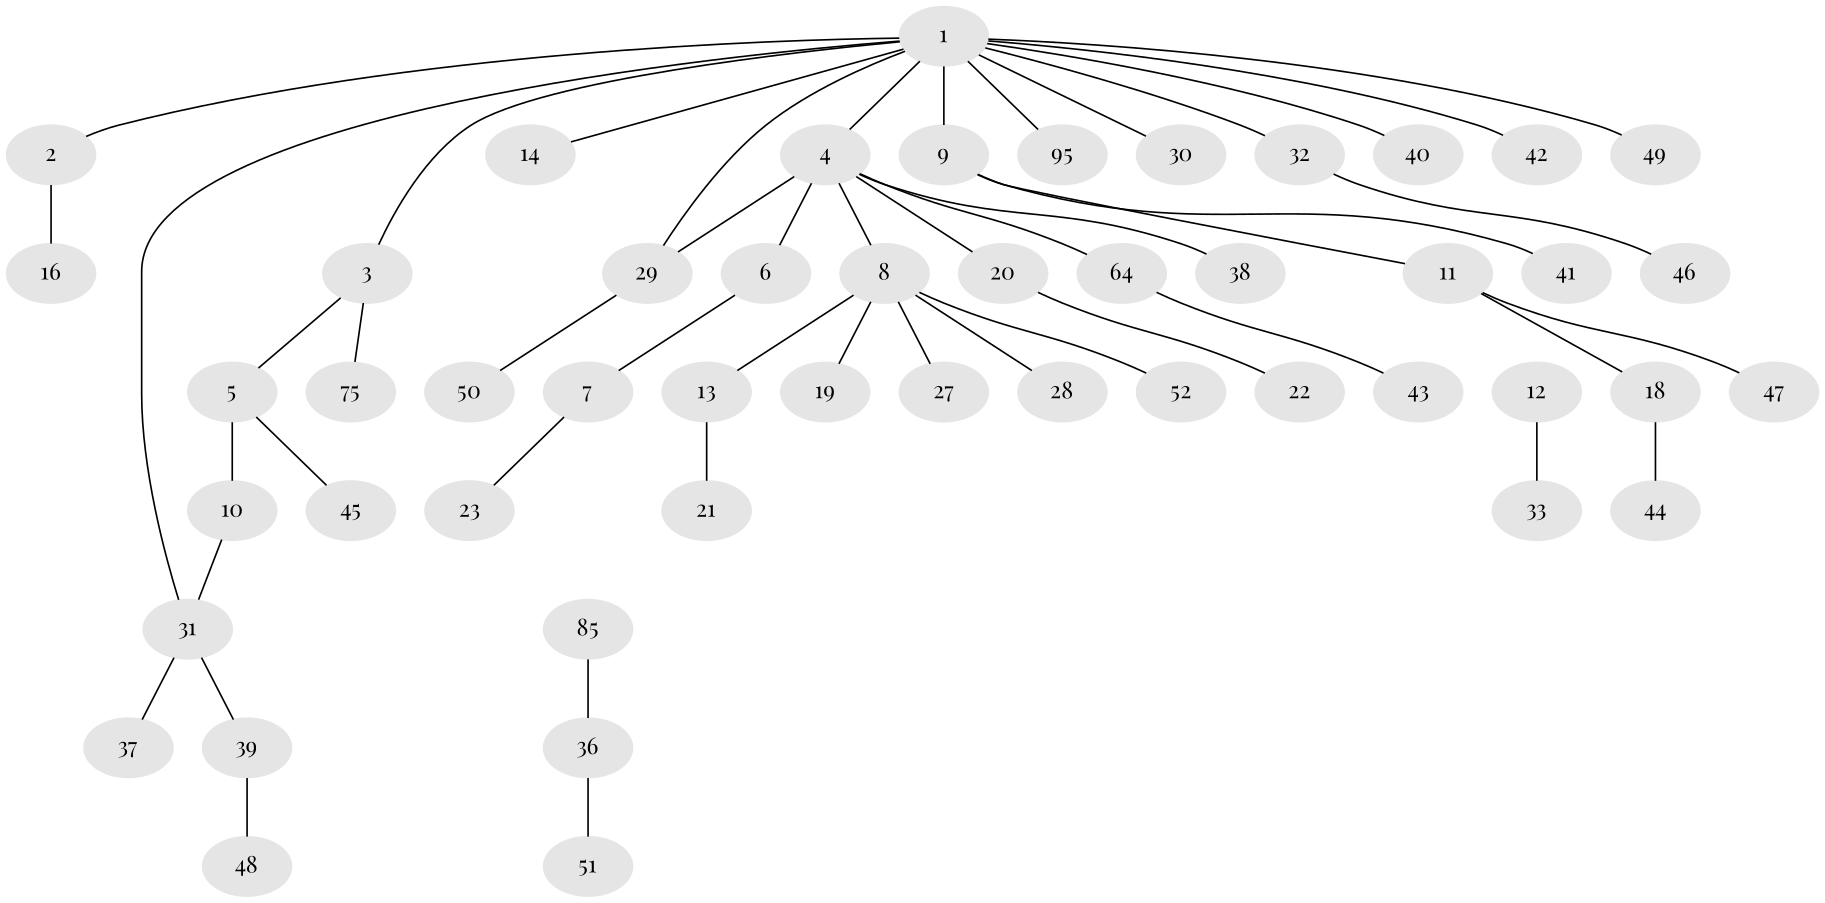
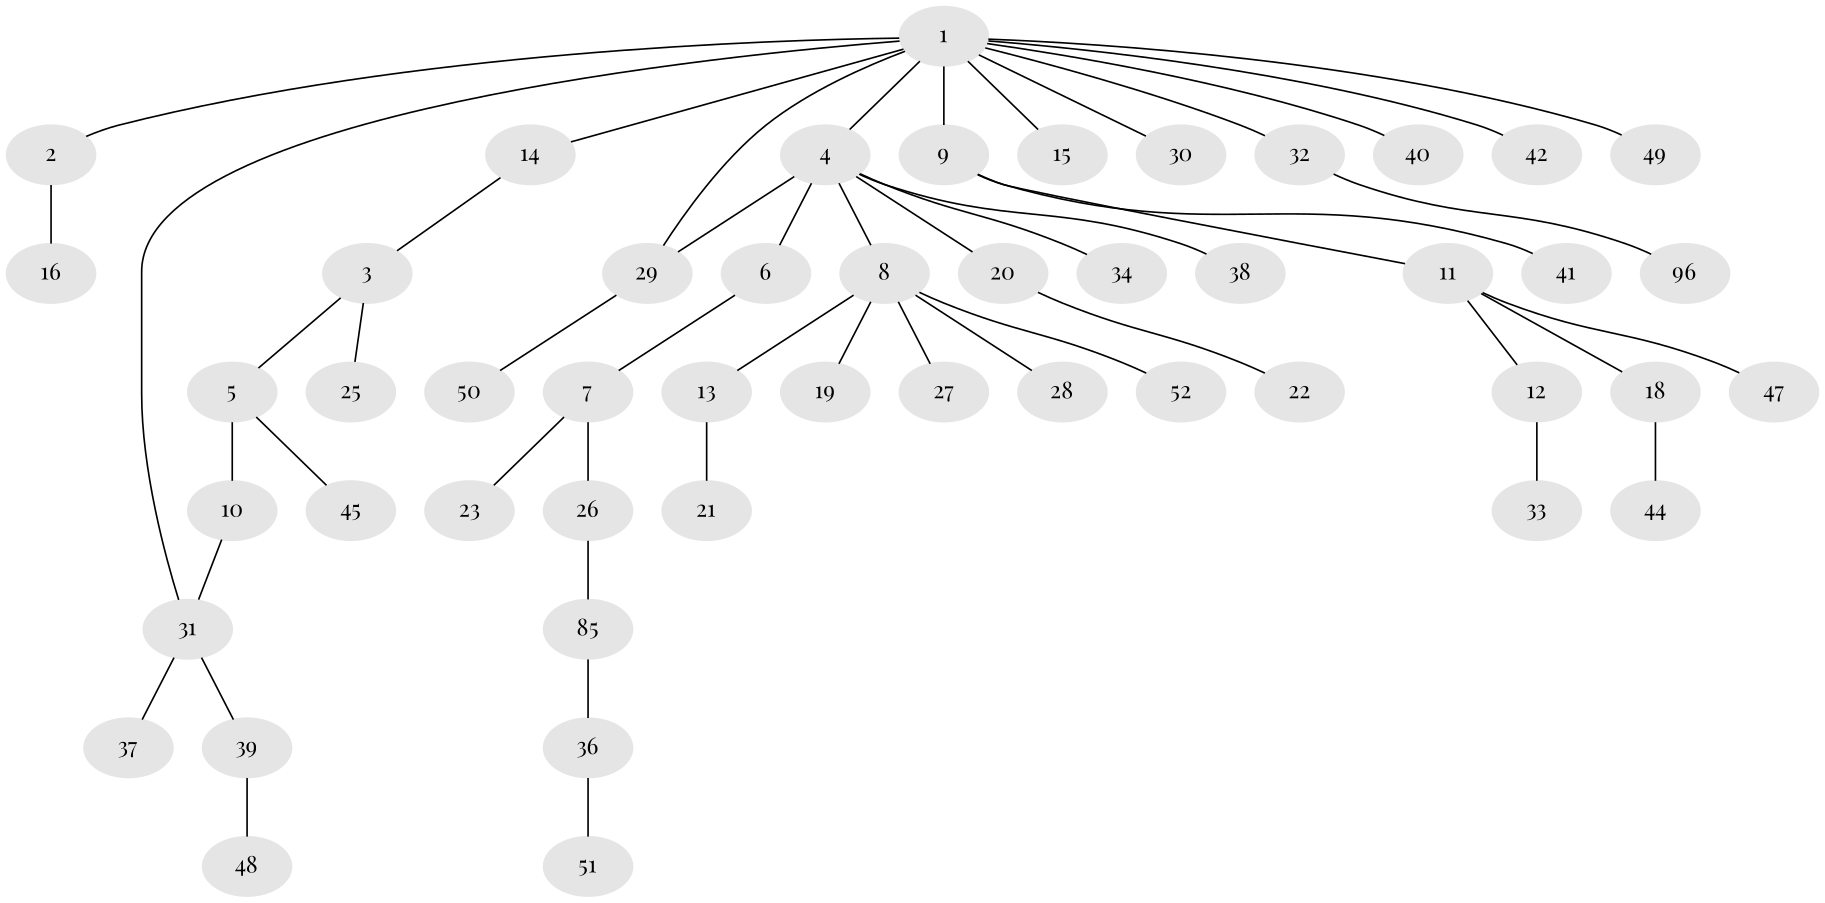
edge "1" -- "3": now "14" -- "3"
node "95": label "95" -> "15"
node "64": label "64" -> "34"
node "46": label "46" -> "96"
edge "11" -- "12": added
node "75": label "75" -> "25"
node "43": removed
node "26": added
